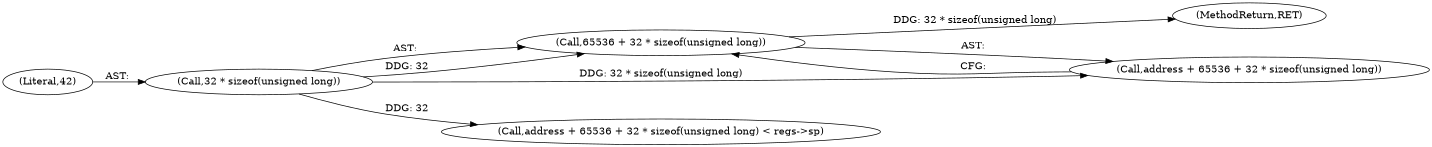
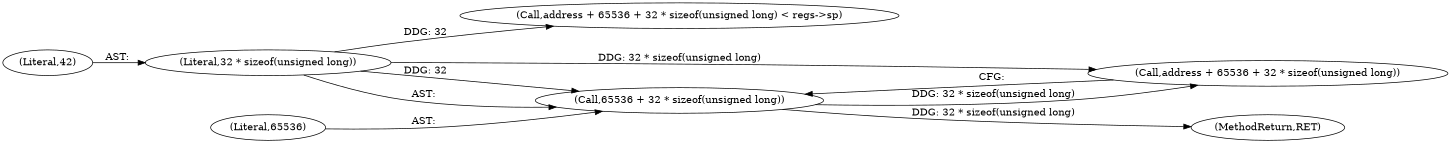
edge "(Call,65536 + 32 * sizeof(unsigned long))" -> "(Call,address + 65536 + 32 * sizeof(unsigned long))": label "AST: " -> "DDG: 32 * sizeof(unsigned long)"
node "(Call,32 * sizeof(unsigned long))": label "(Call,32 * sizeof(unsigned long))" -> "(Literal,32 * sizeof(unsigned long))"
node "(Literal,65536)": added
